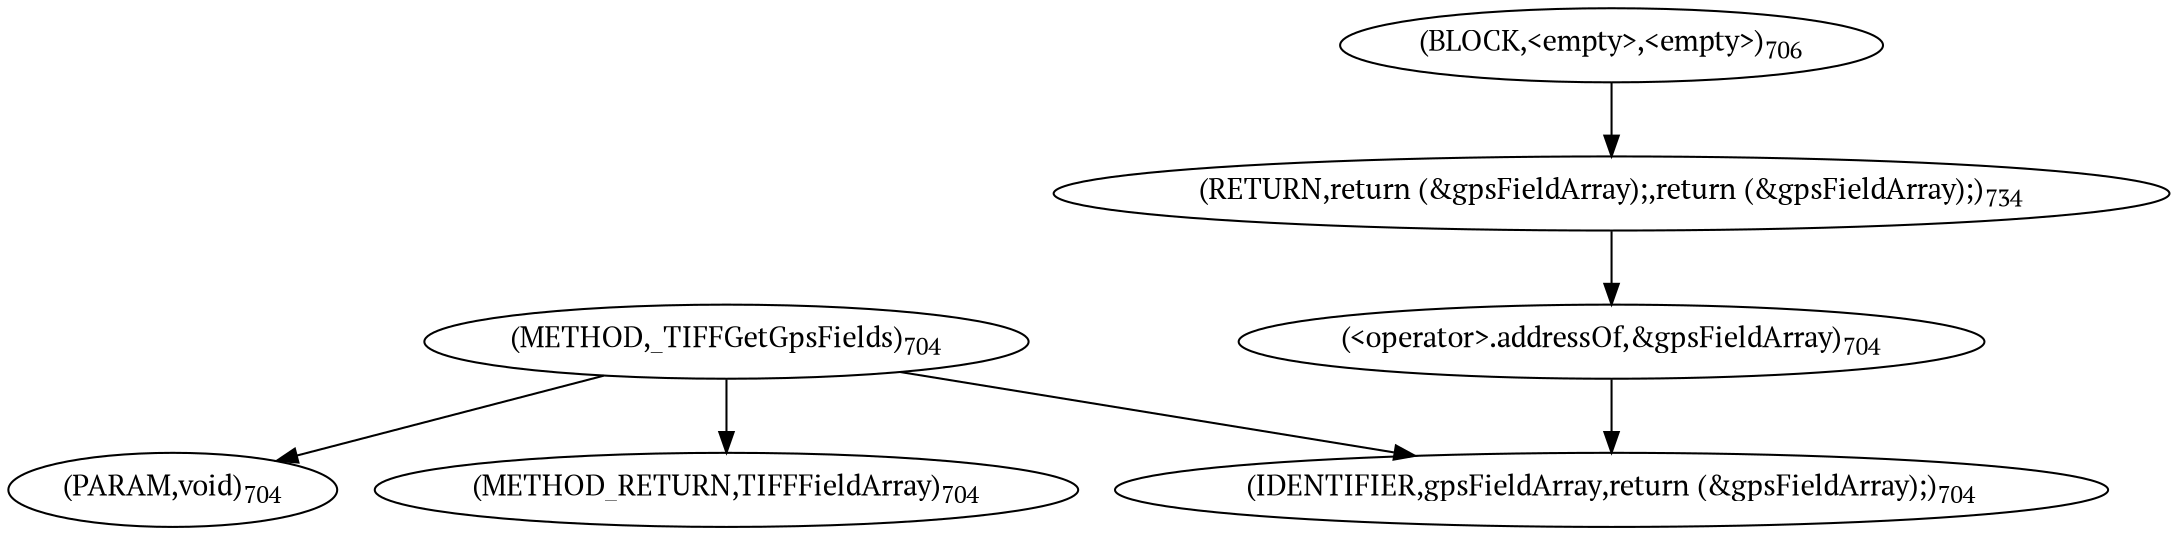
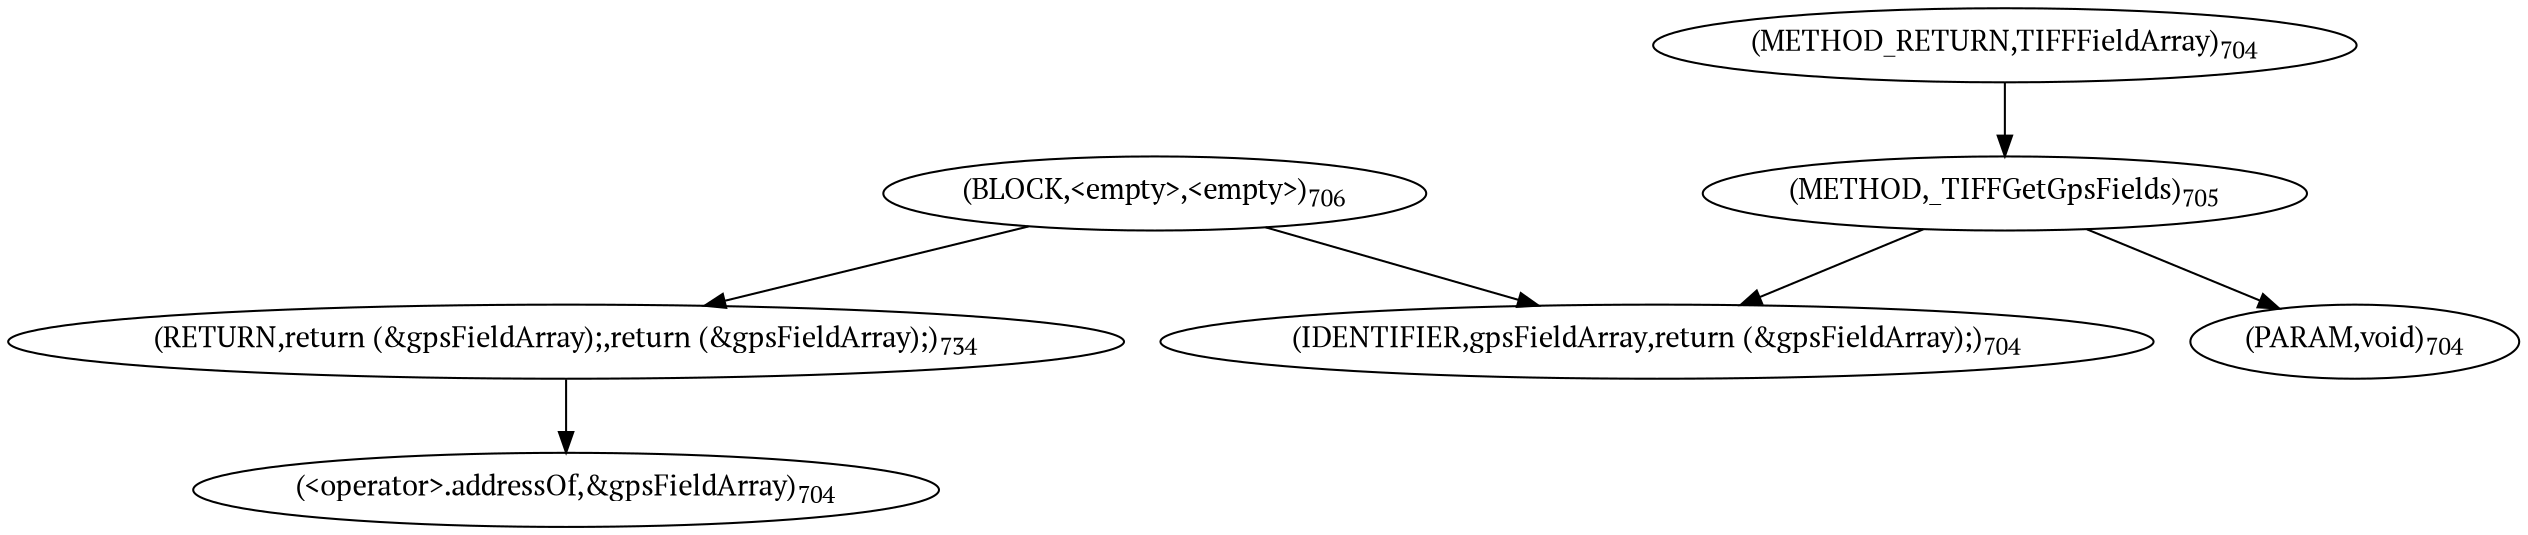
node "(METHOD,_TIFFGetGpsFields)": text "704" -> "705"
edge "(METHOD,_TIFFGetGpsFields)" -> "(METHOD_RETURN,TIFFFieldArray)": reversed
edge "(<operator>.addressOf,&gpsFieldArray)" -> "(IDENTIFIER,gpsFieldArray,return (&gpsFieldArray);)": now "(BLOCK,<empty>,<empty>)" -> "(IDENTIFIER,gpsFieldArray,return (&gpsFieldArray);)"
